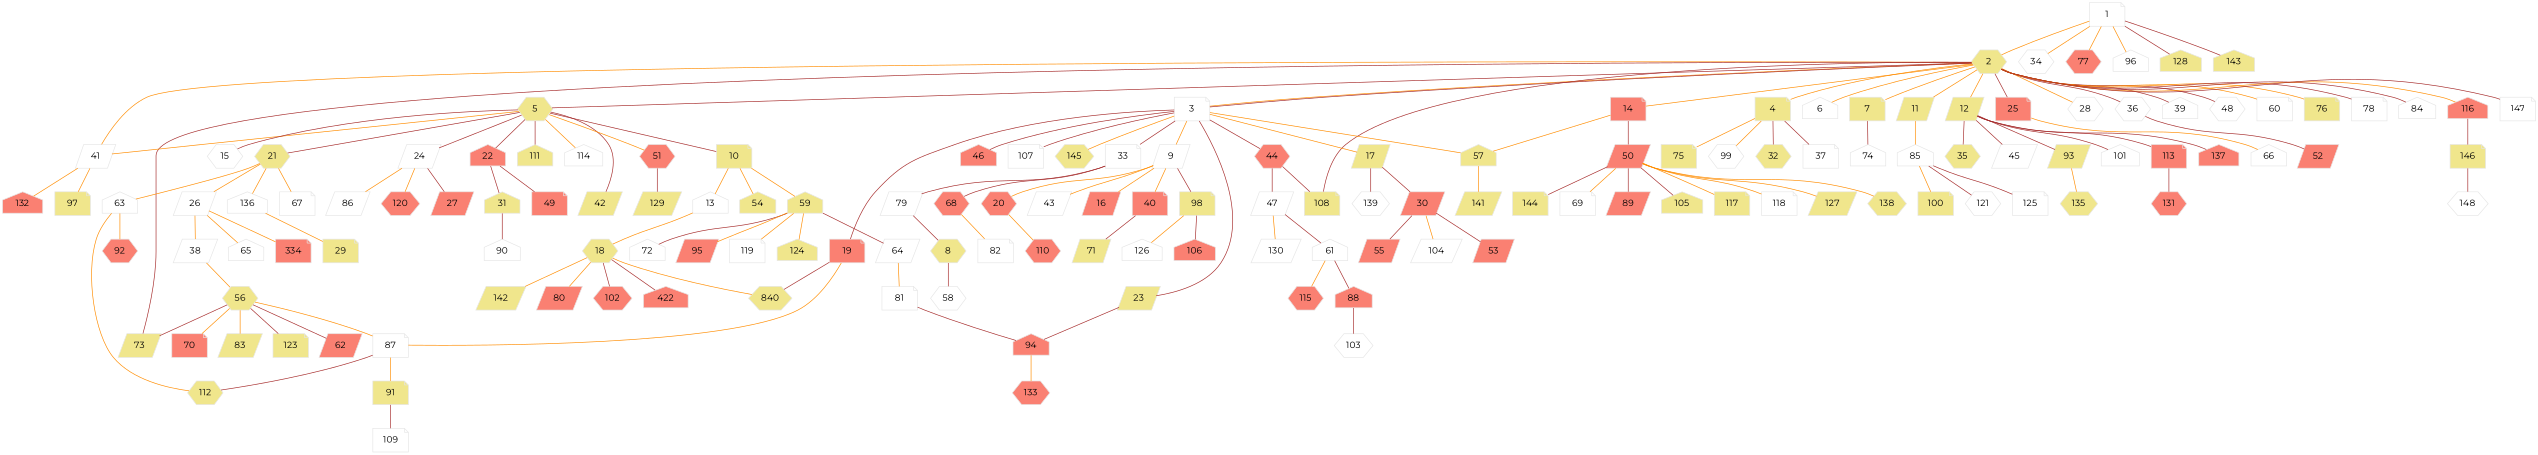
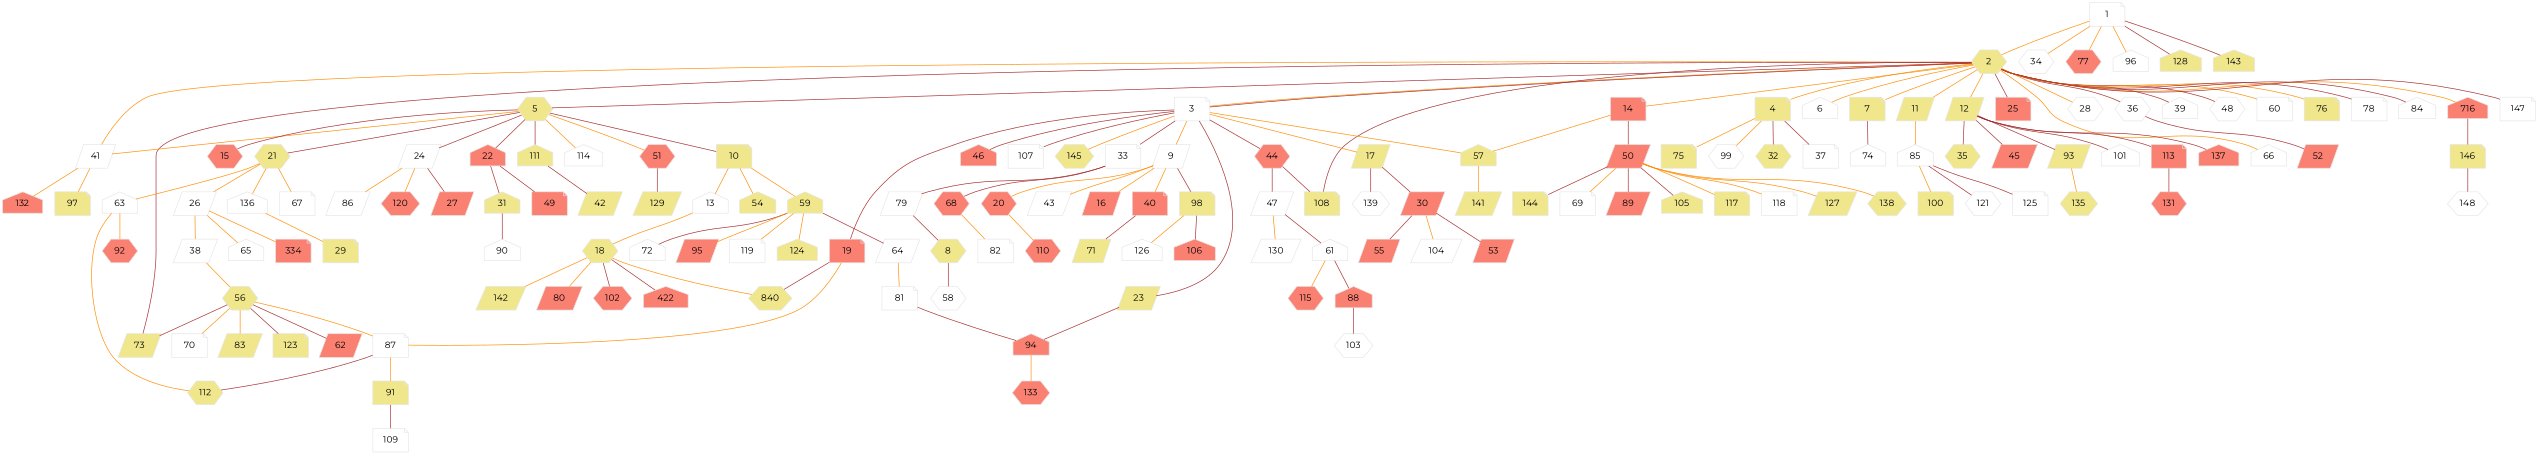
node "116": label "116" -> "716"
edge "25" -- "66": now "2" -- "66"
edge "5" -- "42": now "111" -- "42"
node "15": fillcolor white -> salmon
node "45": fillcolor white -> salmon
node "70": fillcolor salmon -> white
